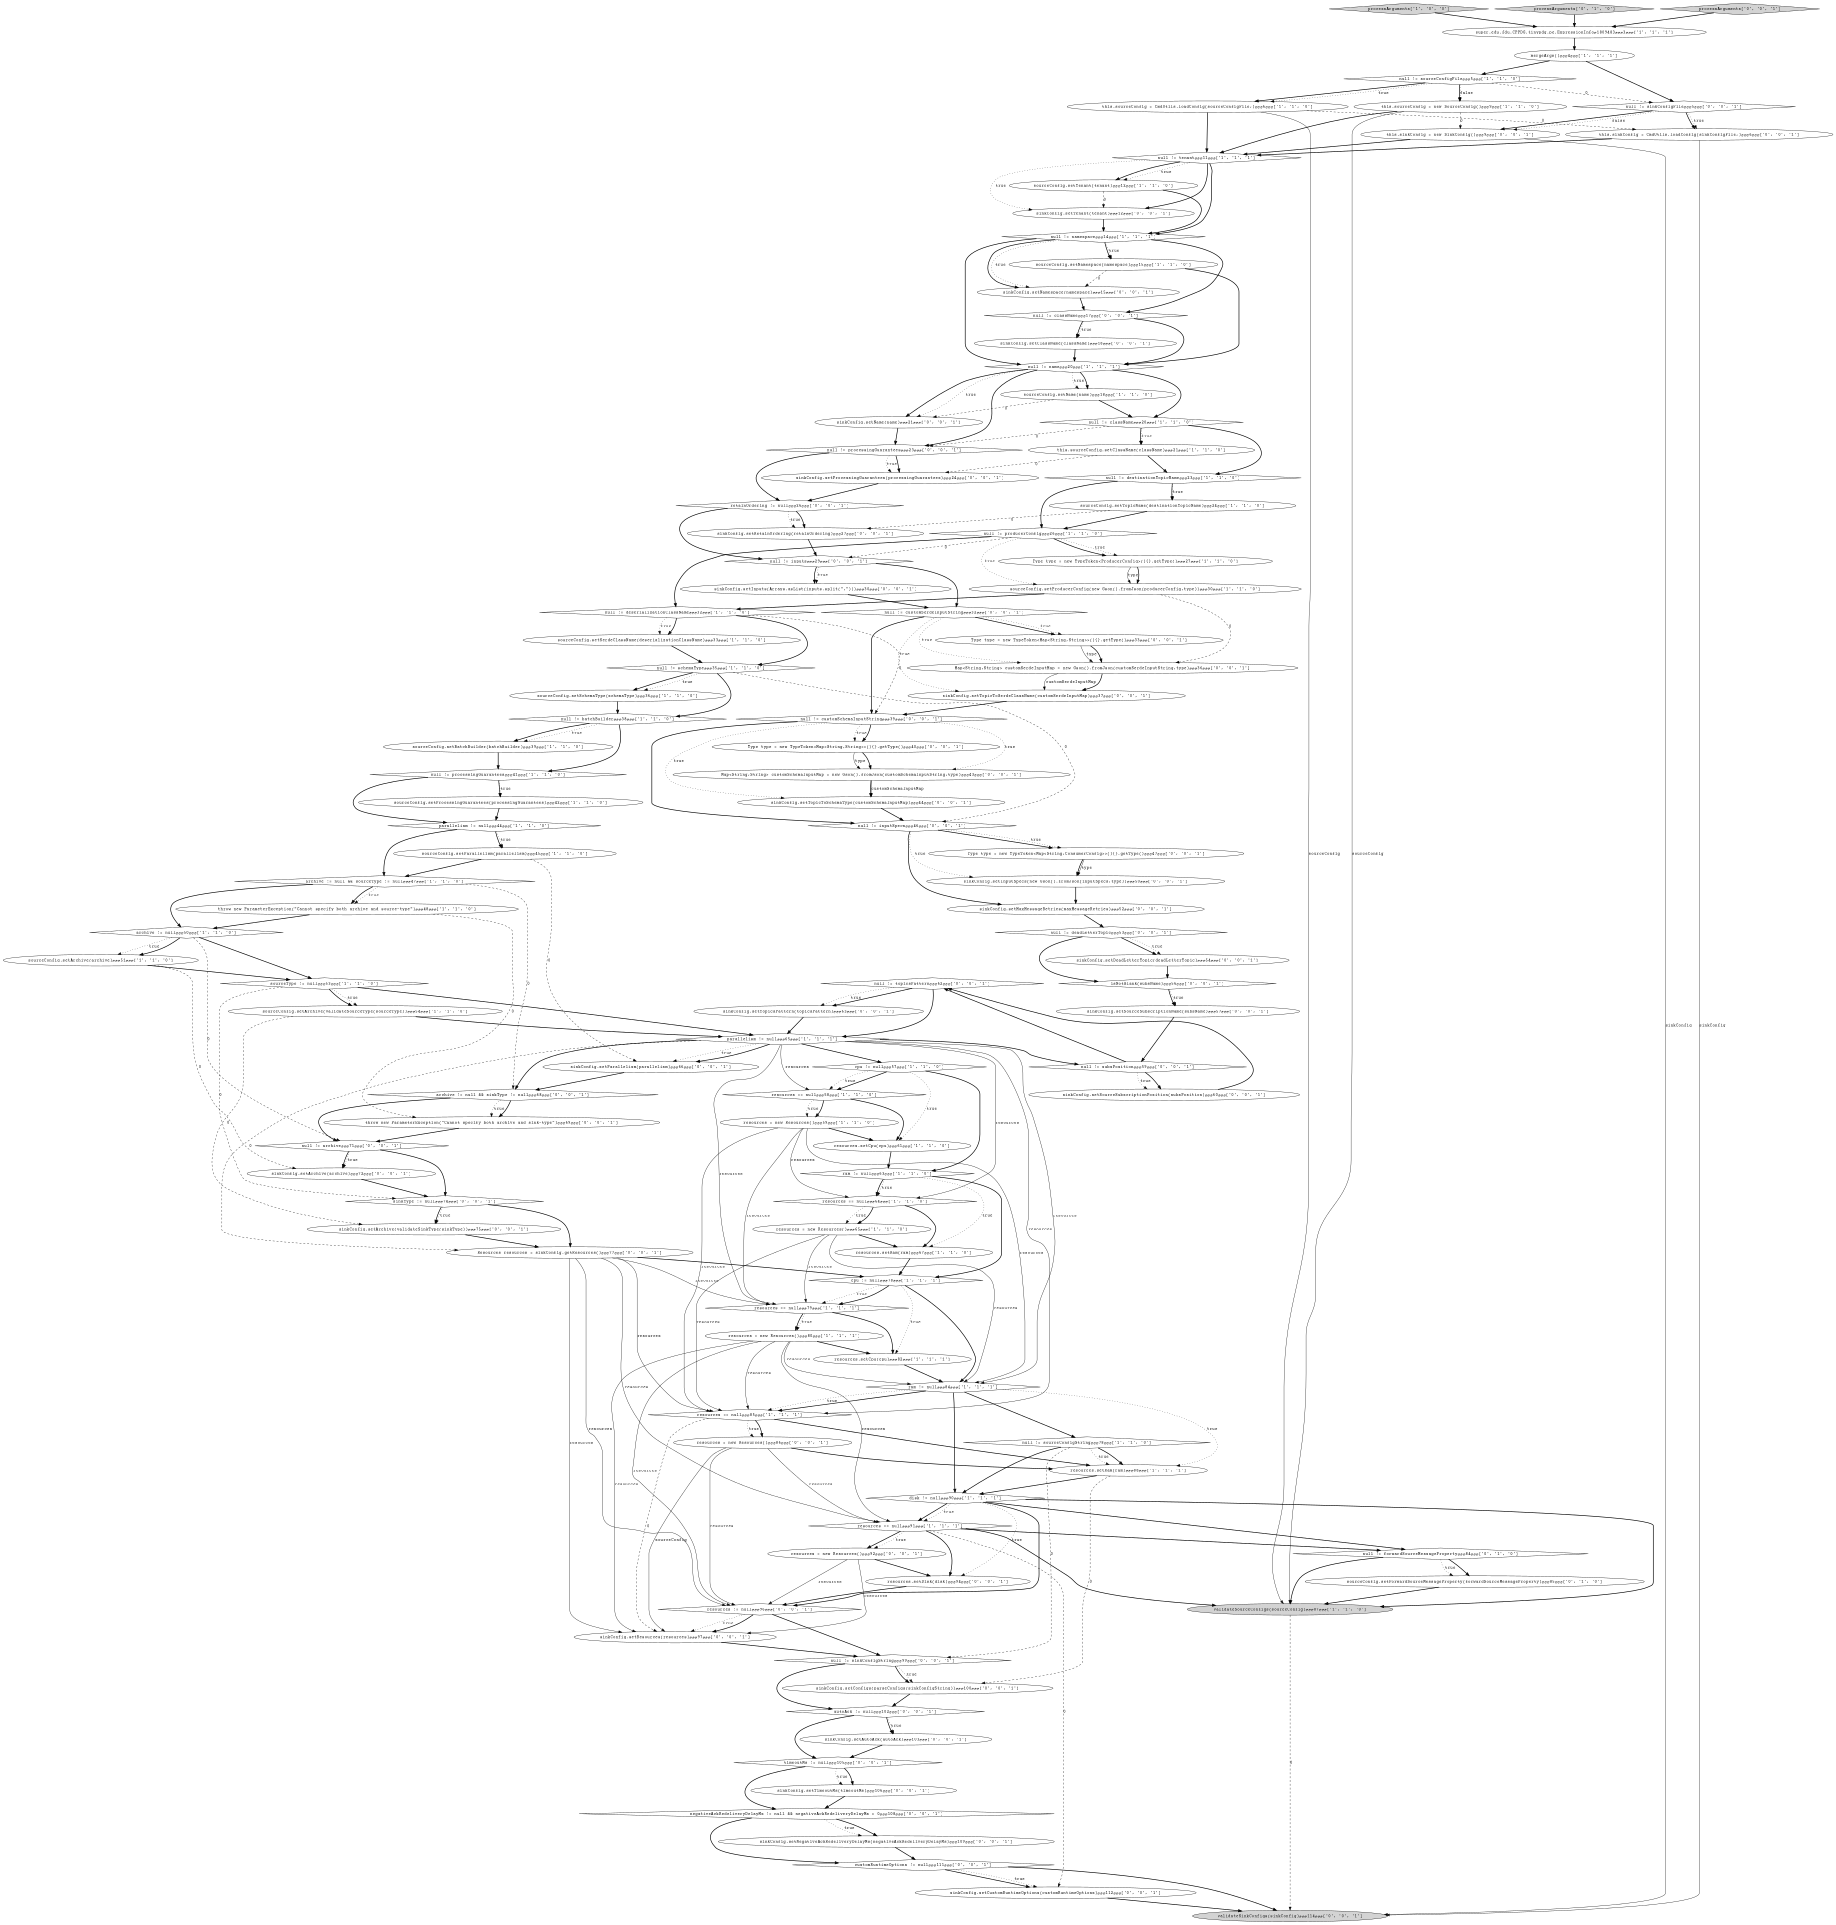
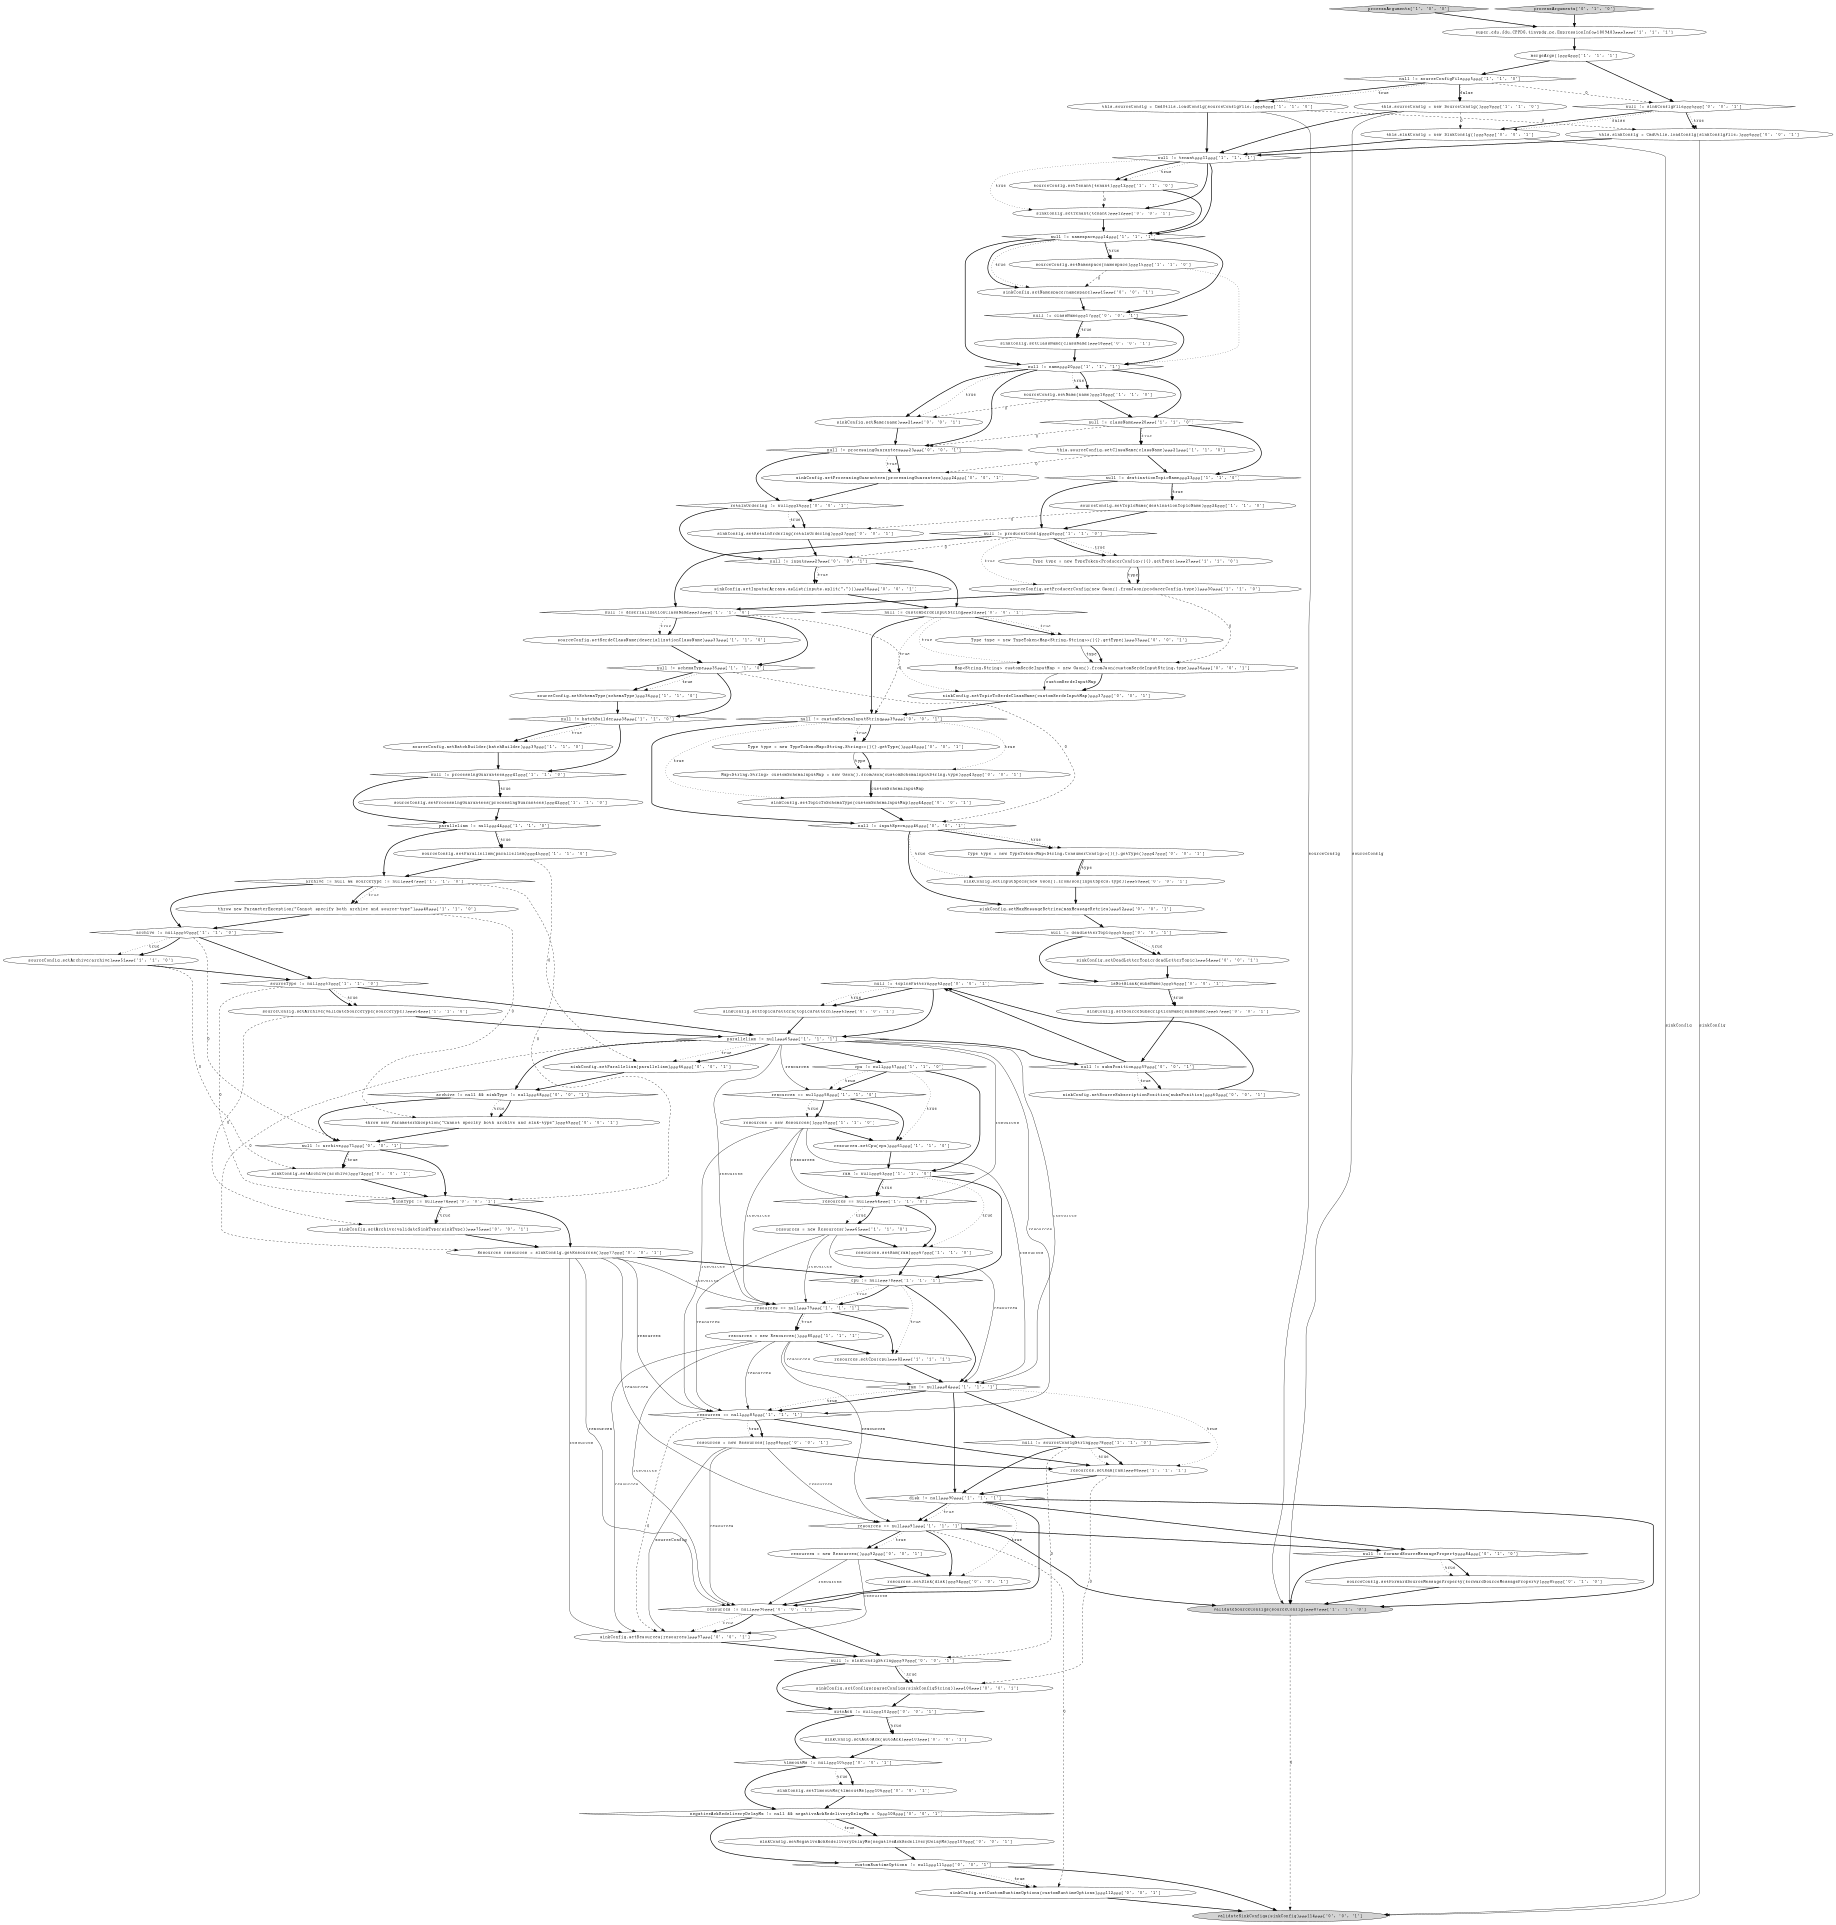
node "processArguments['0', '0', '1']": removed
edge "sourceConfig.setNamespace(namespace)@@@15@@@['1', '1', '0']" -> "null != name@@@20@@@['1', '1', '1']": style bold -> dotted
edge "archive != null && sourceType != null@@@47@@@['1', '1', '0']" -> "archive != null && sinkType != null@@@68@@@['0', '0', '1']": now "archive != null && sourceType != null@@@47@@@['1', '1', '0']" -> "sinkType != null@@@74@@@['0', '0', '1']"
